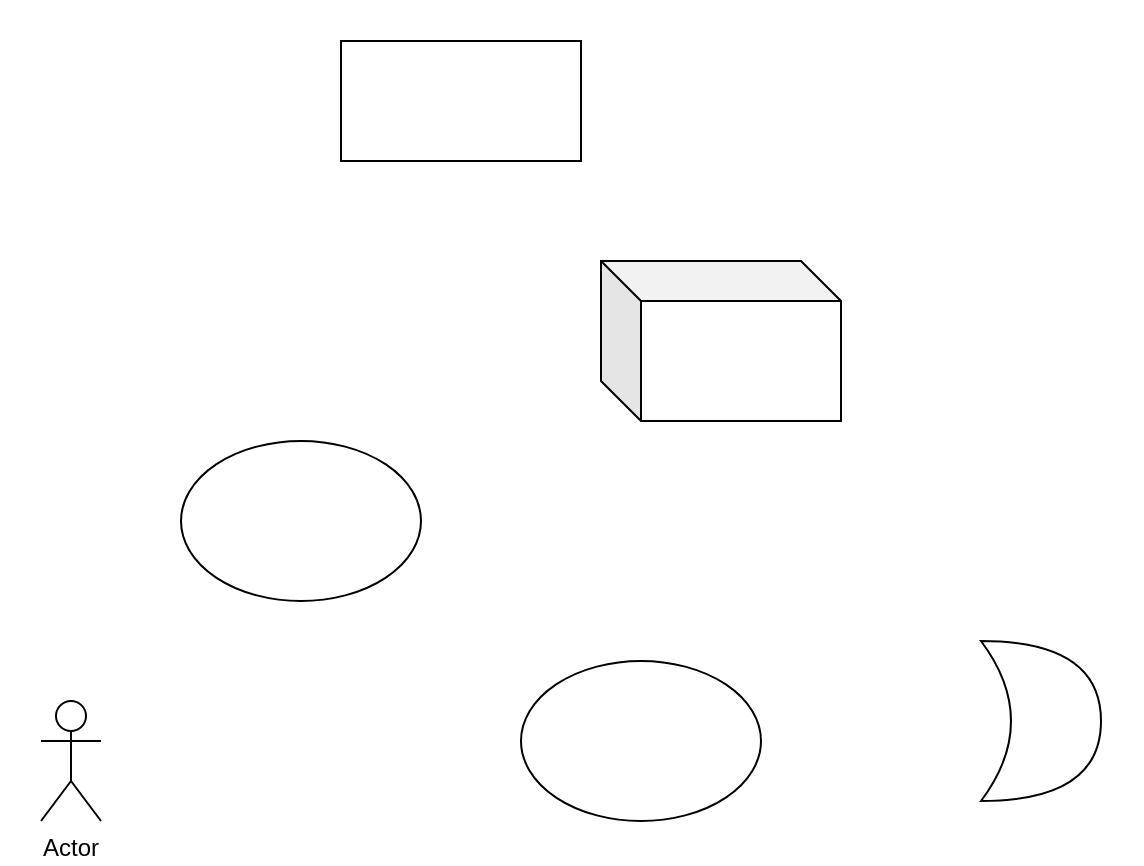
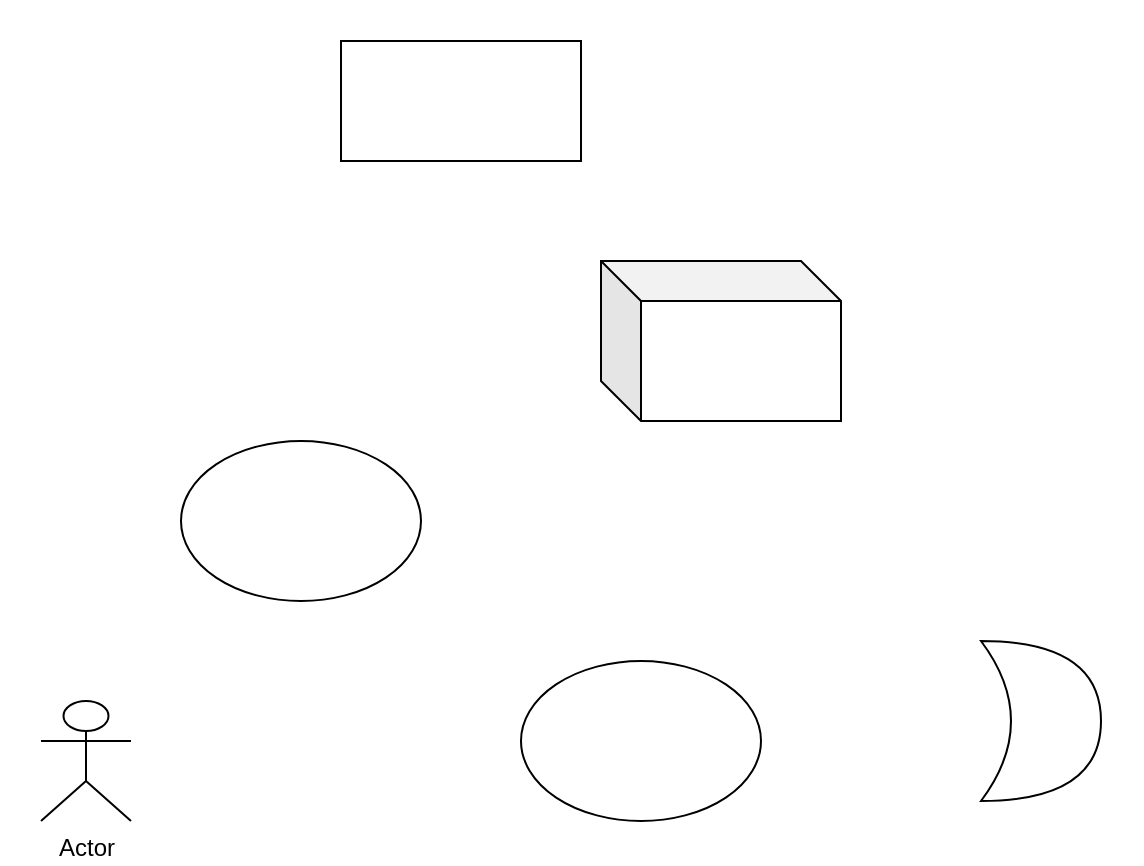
node "Actor": size 60x120 -> 90x120
